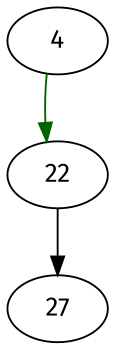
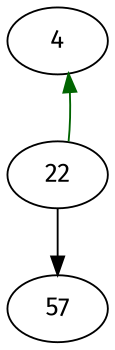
edge "4" -> "22": reversed
node "27": label "27" -> "57"
